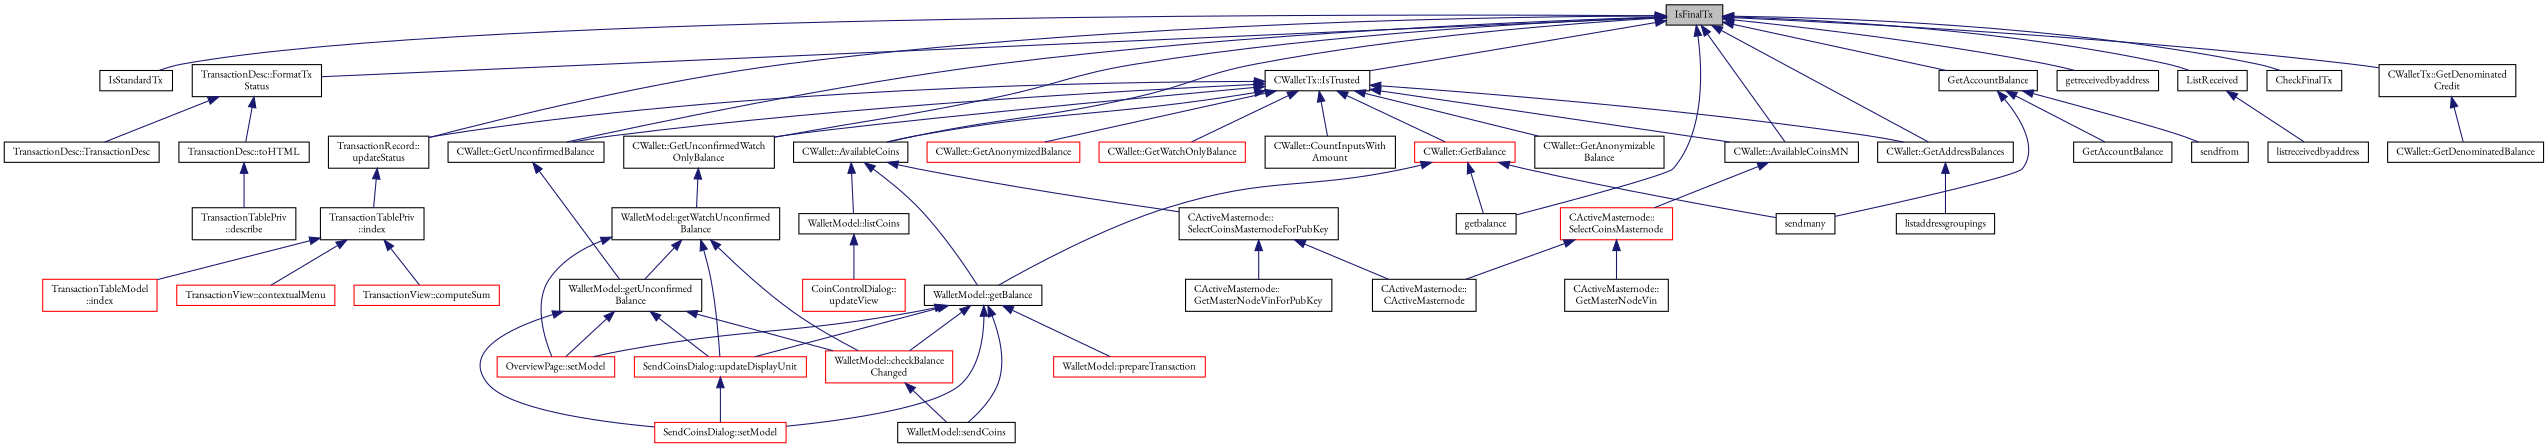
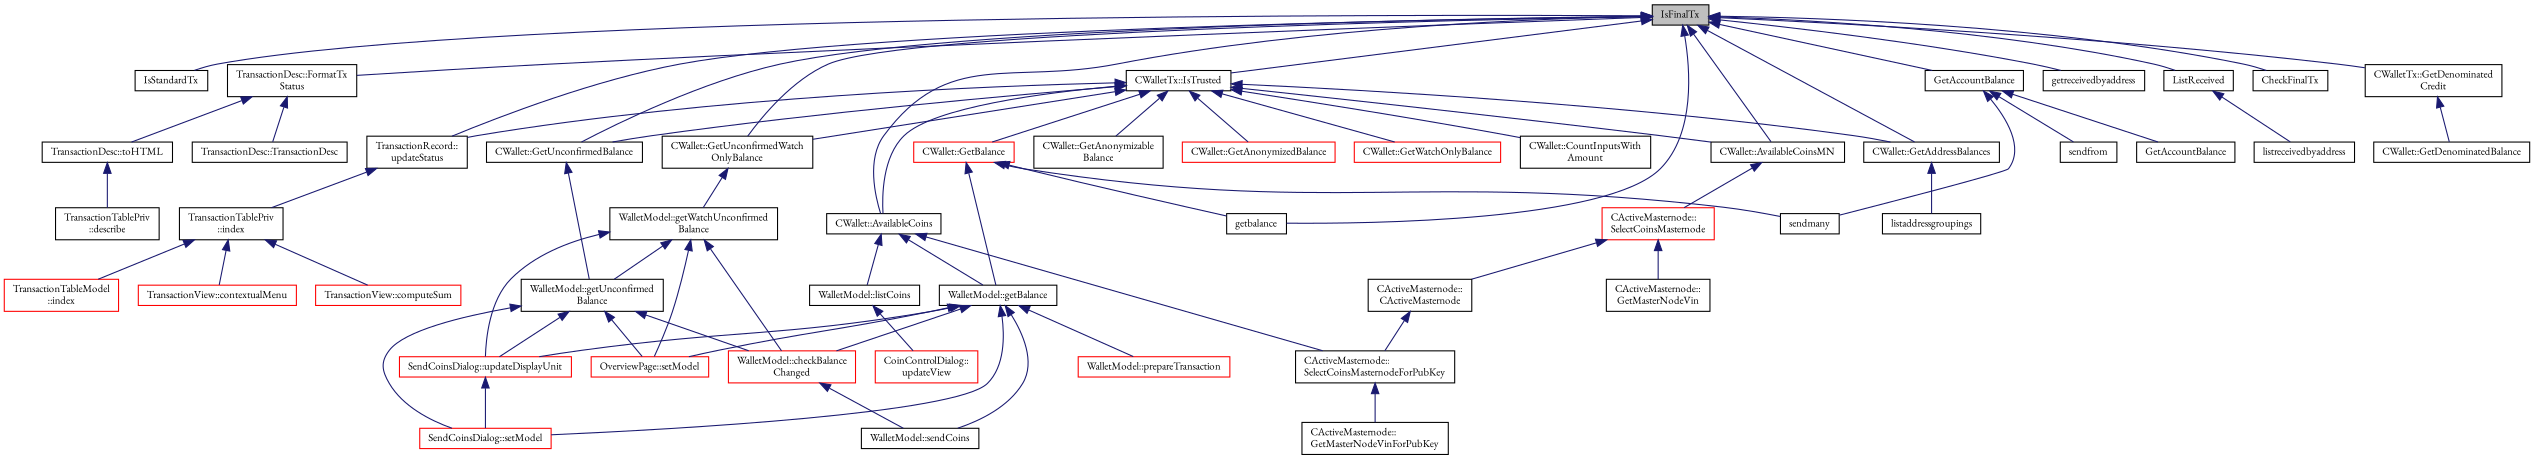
edge "CActiveMasternode:: CActiveMasternode" -> "CActiveMasternode:: SelectCoinsMasternodeForPubKey": reversed
